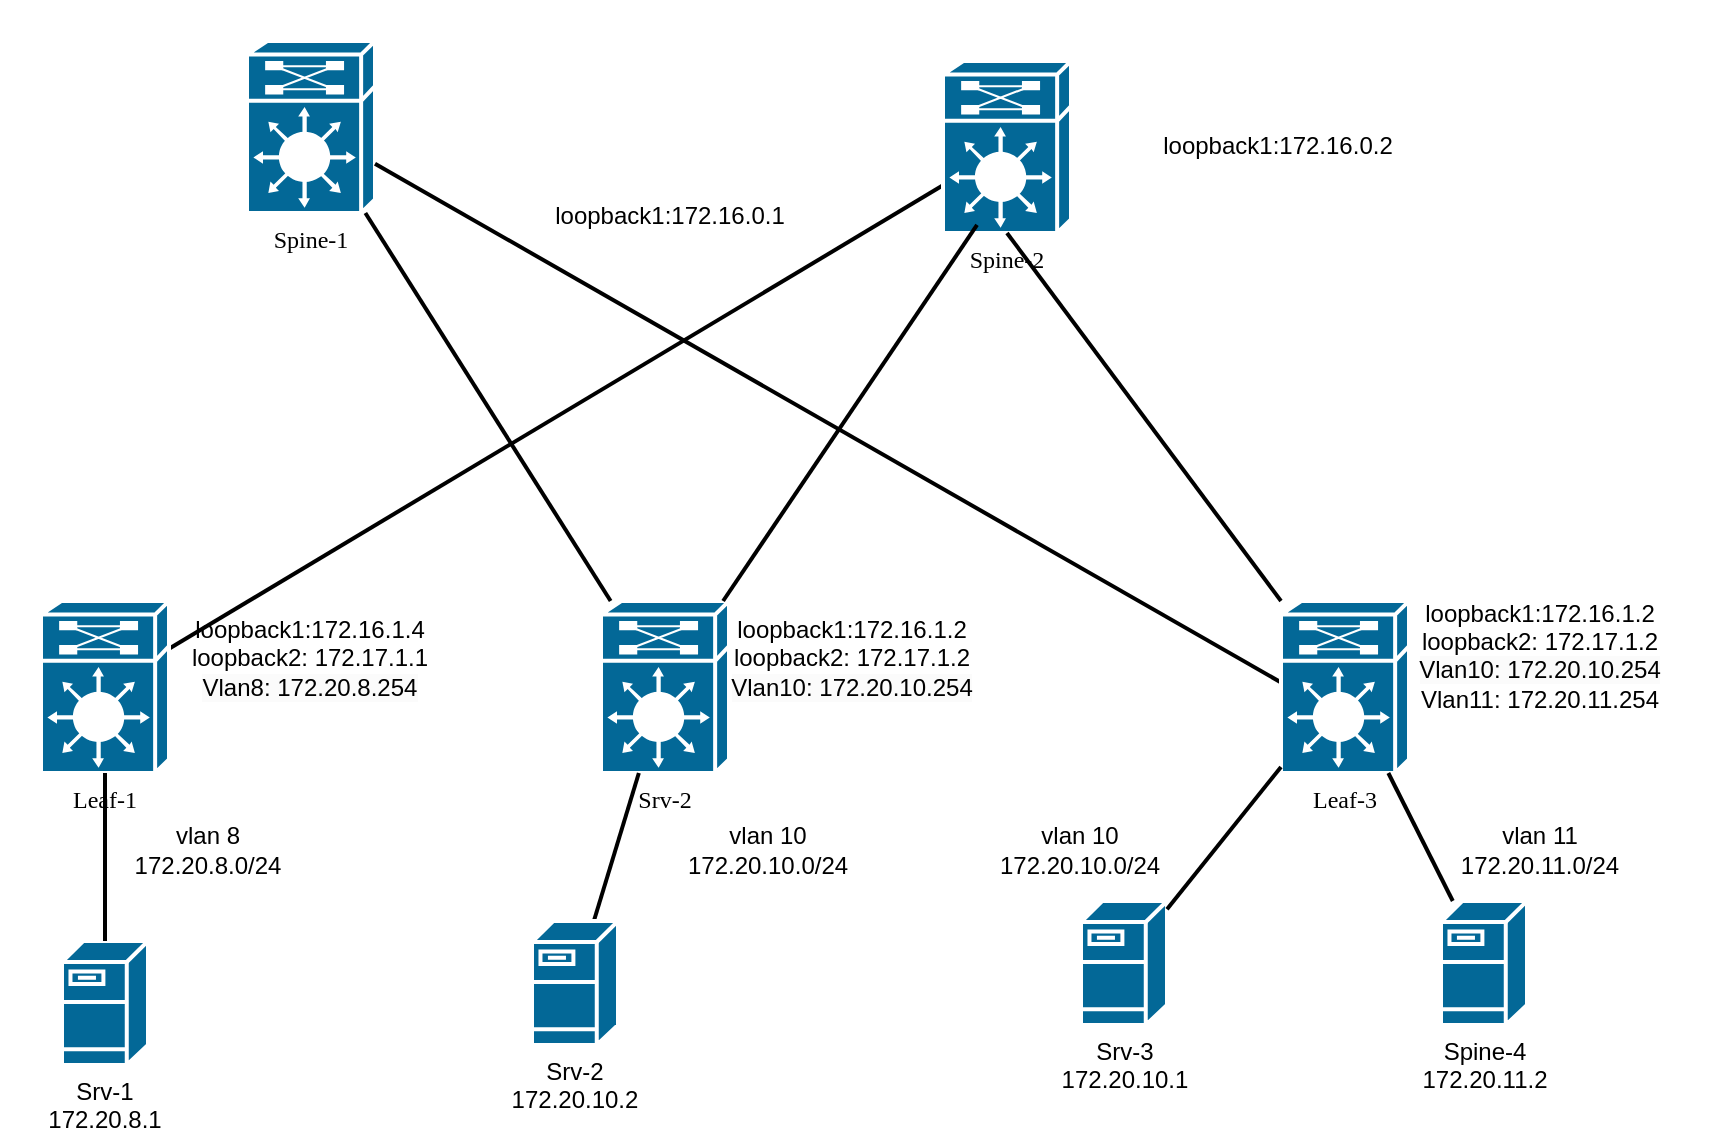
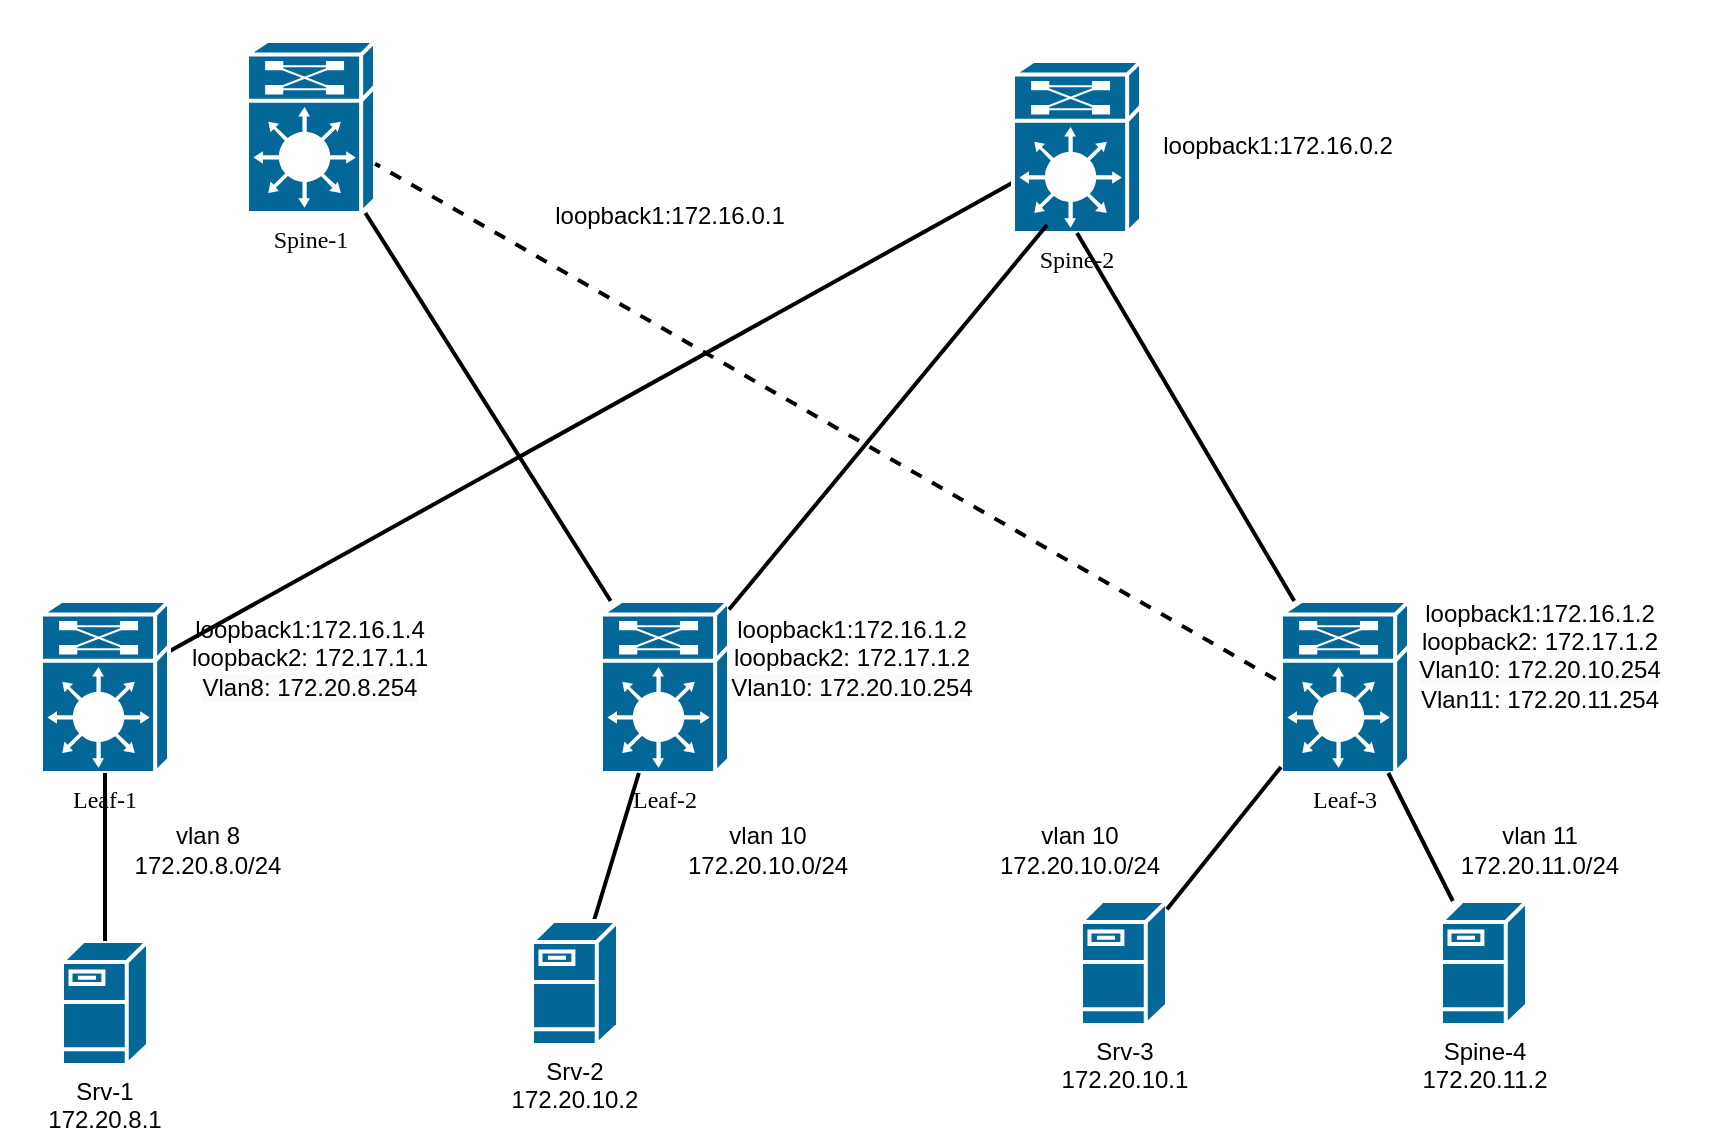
node "Spine-2": moved (1007, 147) -> (1077, 147)
edge "Spine-1" -- "Leaf-3": style solid -> dashed
node "Srv-2": label "Srv-2" -> "Leaf-2"
